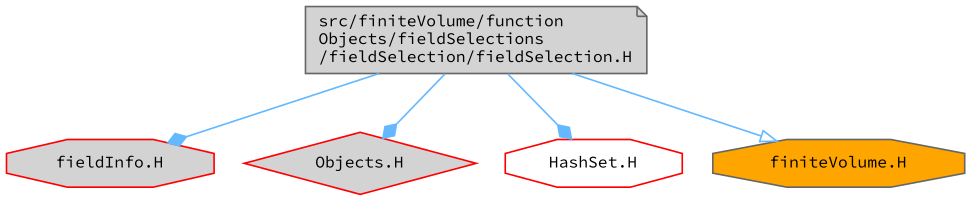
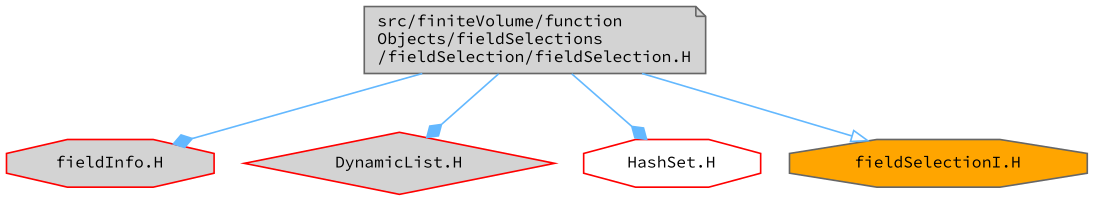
node "Objects.H": label "Objects.H" -> "DynamicList.H"
node "finiteVolume.H": label "finiteVolume.H" -> "fieldSelectionI.H"
